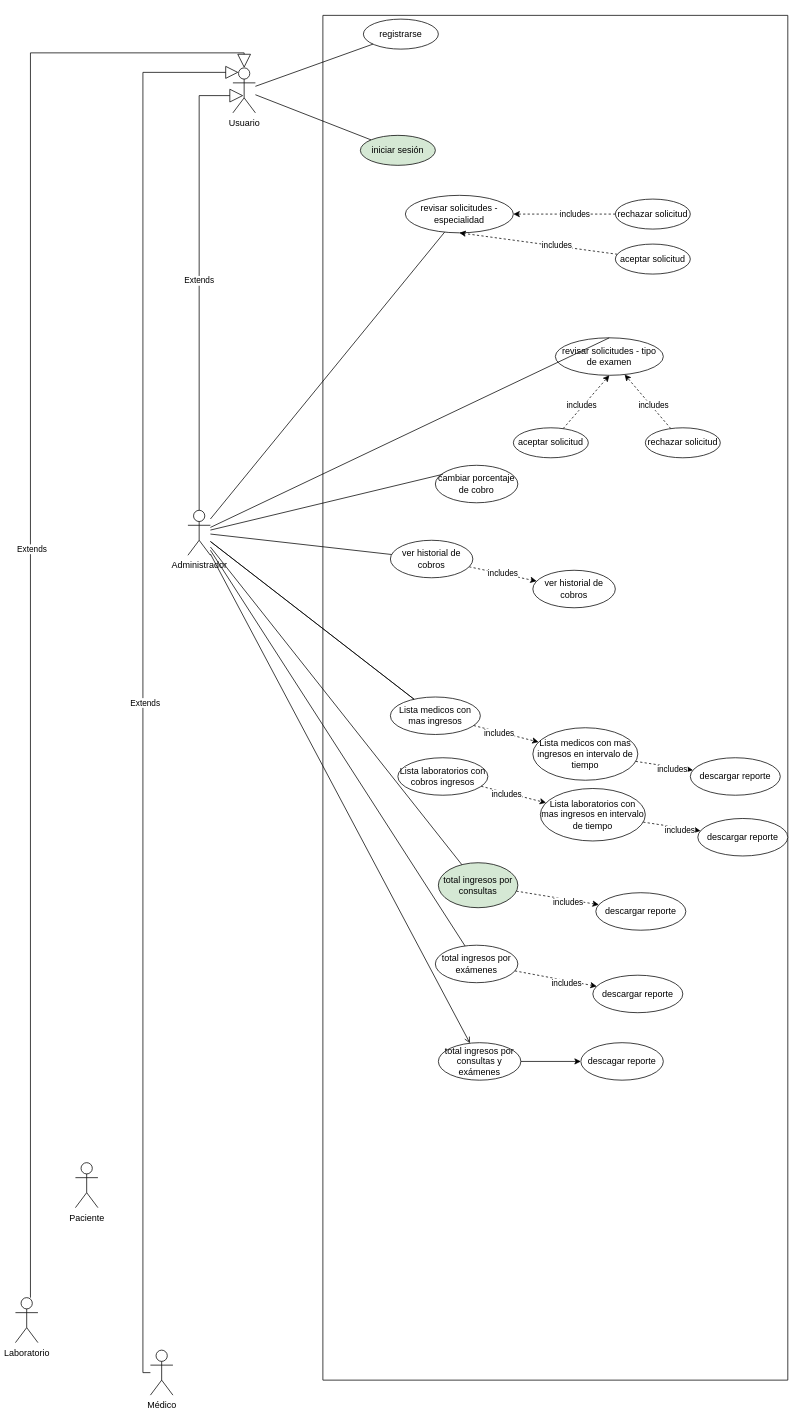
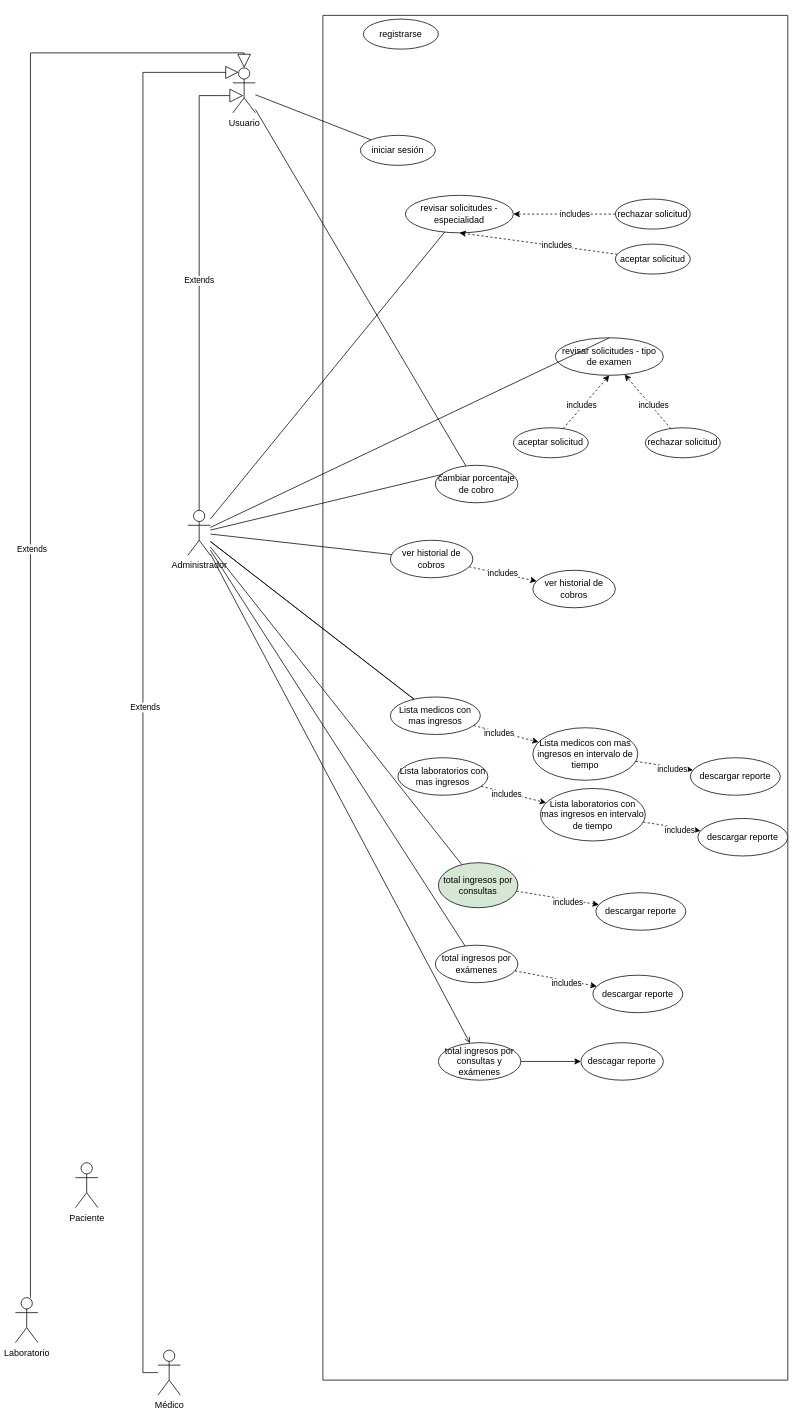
edge "registrarse" -- "Usuario": now "cambiar porcentaje de cobro" -- "Usuario"
node "iniciar sesión": fillcolor #d5e8d4 -> #ffffff
node "Lista laboratorios con cobros ingresos": label "Lista laboratorios con cobros ingresos" -> "Lista laboratorios con mas ingresos"
node "Médico": moved (162, 1373) -> (169, 1373)
